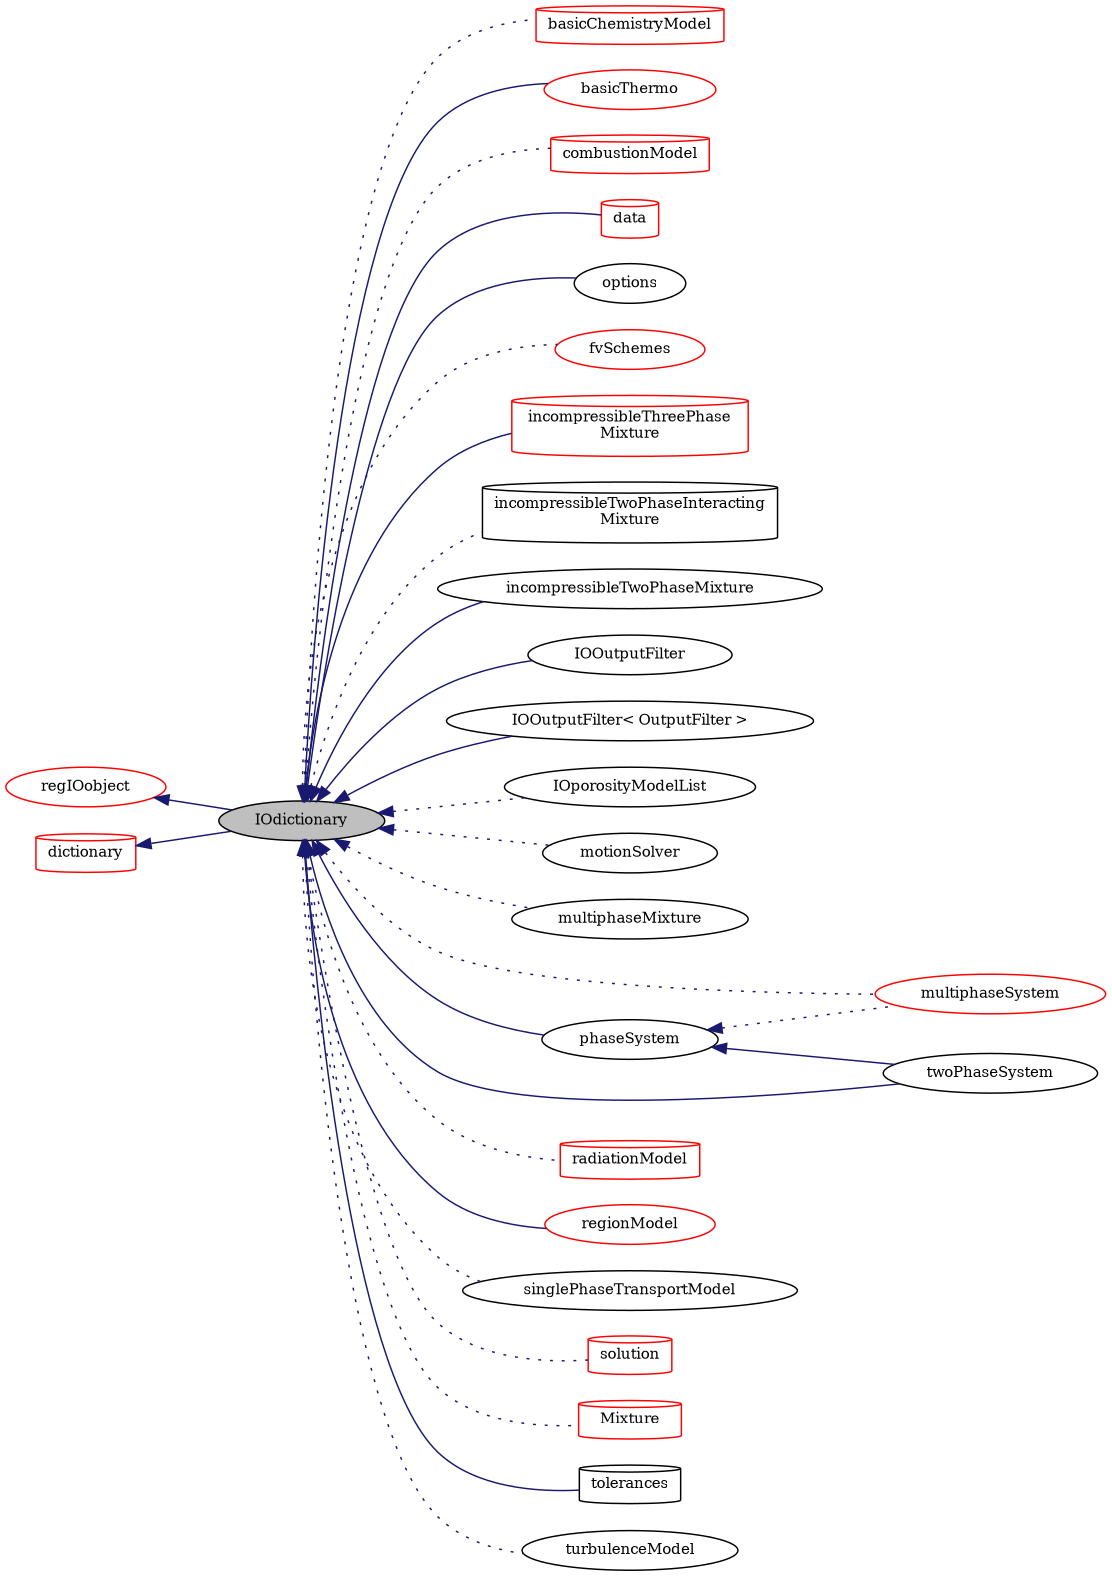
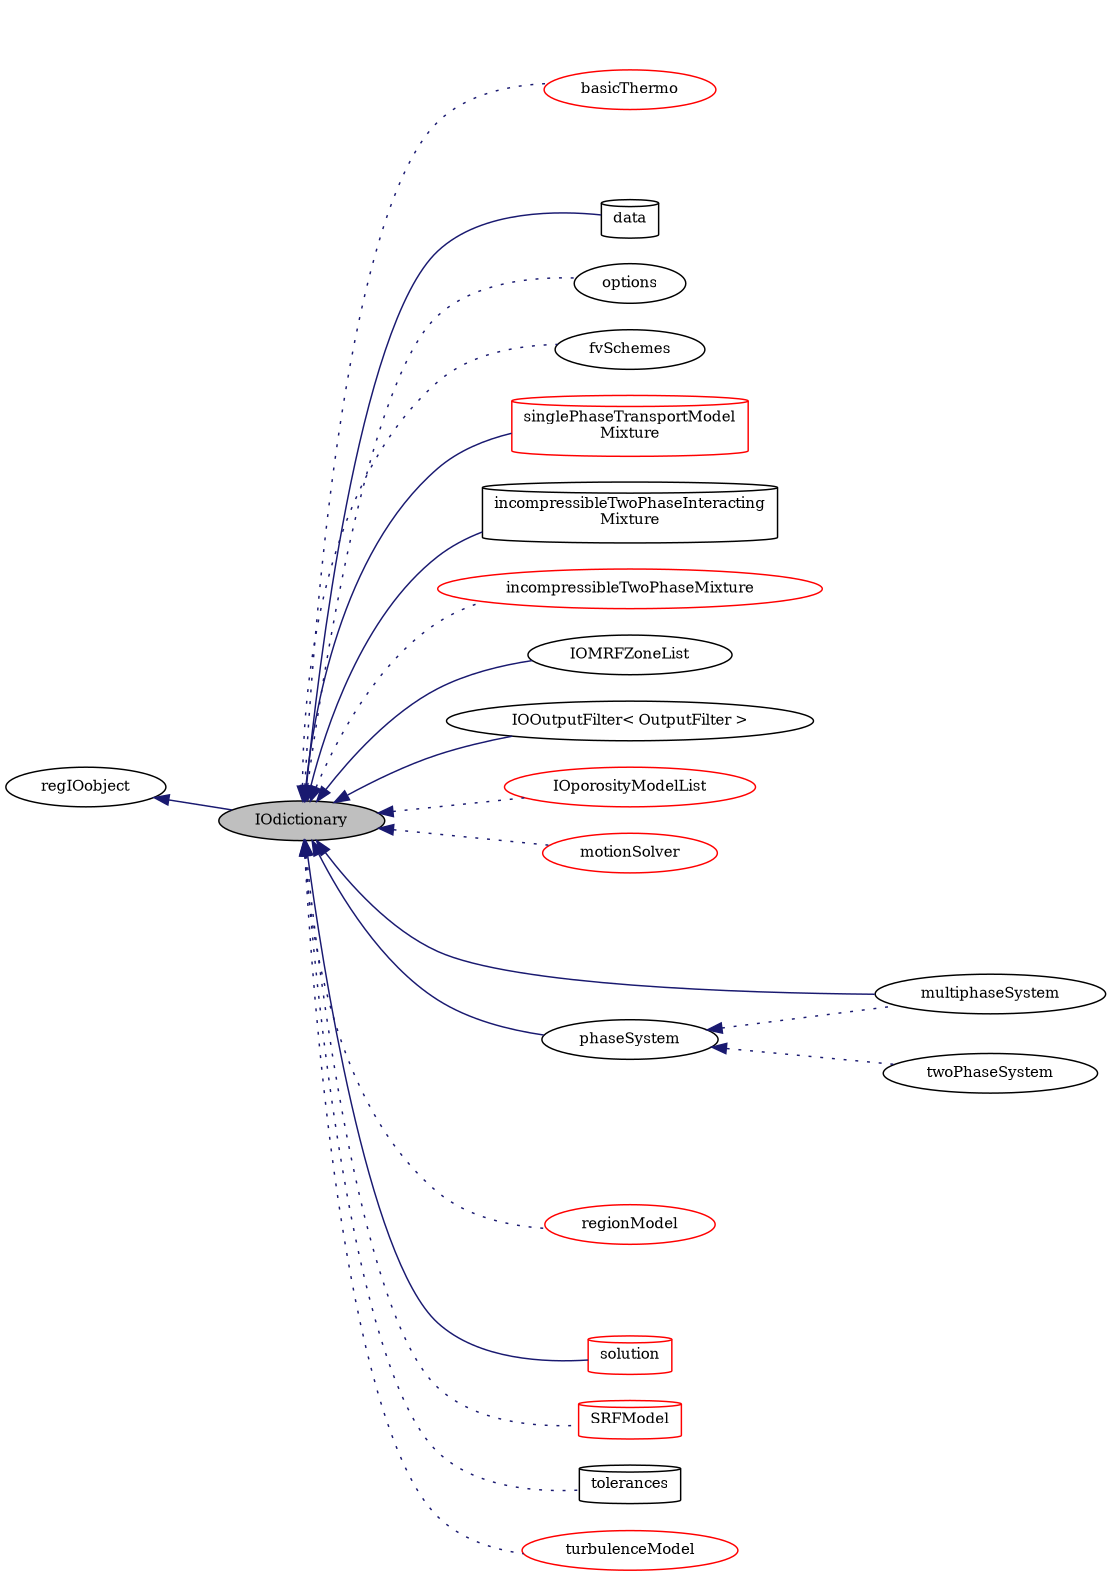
node "basicChemistryModel": removed
node "combustionModel": removed
node "data": color red -> black
node "fvSchemes": color red -> black
edge "basicThermo" -> "IOdictionary": style solid -> dotted
node "incompressibleThreePhase Mixture": label "incompressibleThreePhase Mixture" -> "singlePhaseTransportModel Mixture"
edge "options" -> "IOdictionary": style solid -> dotted
node "incompressibleTwoPhaseMixture": color black -> red
edge "incompressibleTwoPhaseInteracting Mixture" -> "IOdictionary": style dotted -> solid
node "IOOutputFilter": label "IOOutputFilter" -> "IOMRFZoneList"
edge "incompressibleTwoPhaseMixture" -> "IOdictionary": style solid -> dotted
node "regIOobject": color red -> black
node "IOporosityModelList": color black -> red
node "dictionary": removed
node "motionSolver": color black -> red
node "multiphaseMixture": removed
edge "multiphaseSystem" -> "IOdictionary": style dotted -> solid
node "multiphaseSystem": color red -> black
edge "twoPhaseSystem" -> "phaseSystem": style solid -> dotted
edge "regionModel" -> "IOdictionary": style solid -> dotted
edge "twoPhaseSystem" -> "IOdictionary": removed
node "radiationModel": removed
edge "solution" -> "IOdictionary": style dotted -> solid
edge "tolerances" -> "IOdictionary": style solid -> dotted
node "singlePhaseTransportModel": removed
node "Mixture": label "Mixture" -> "SRFModel"
node "turbulenceModel": color black -> red
